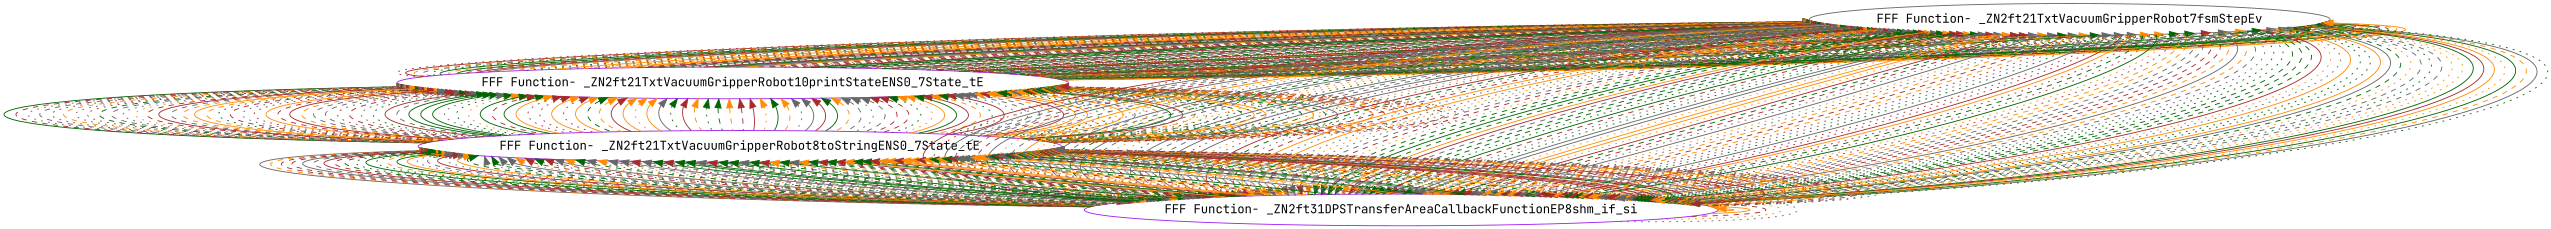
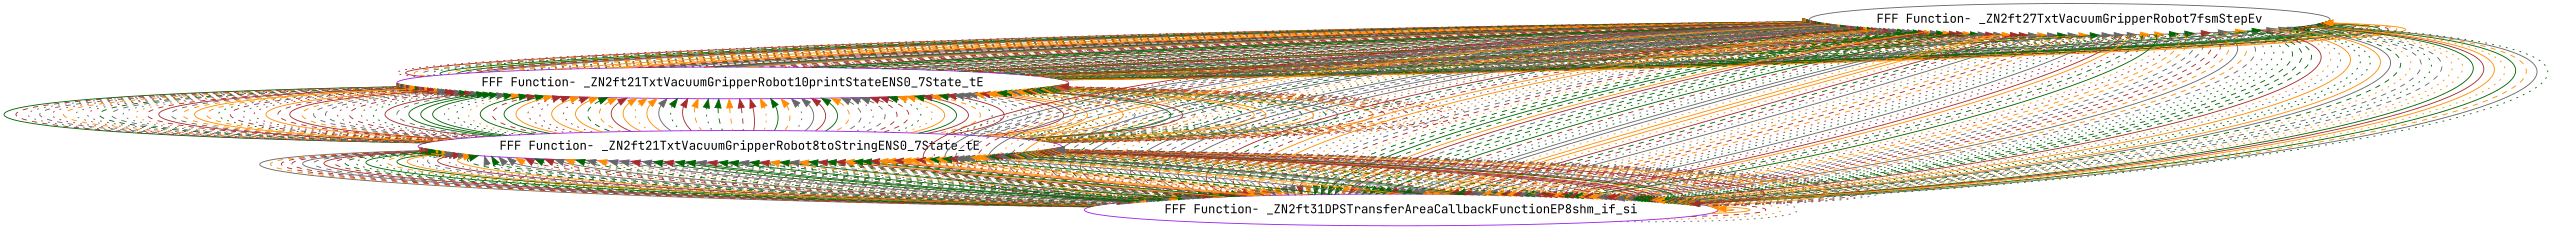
node "FFF Function- _ZN2ft21TxtVacuumGripperRobot7fsmStepEv": label "FFF Function- _ZN2ft21TxtVacuumGripperRobot7fsmStepEv" -> "FFF Function- _ZN2ft27TxtVacuumGripperRobot7fsmStepEv"
